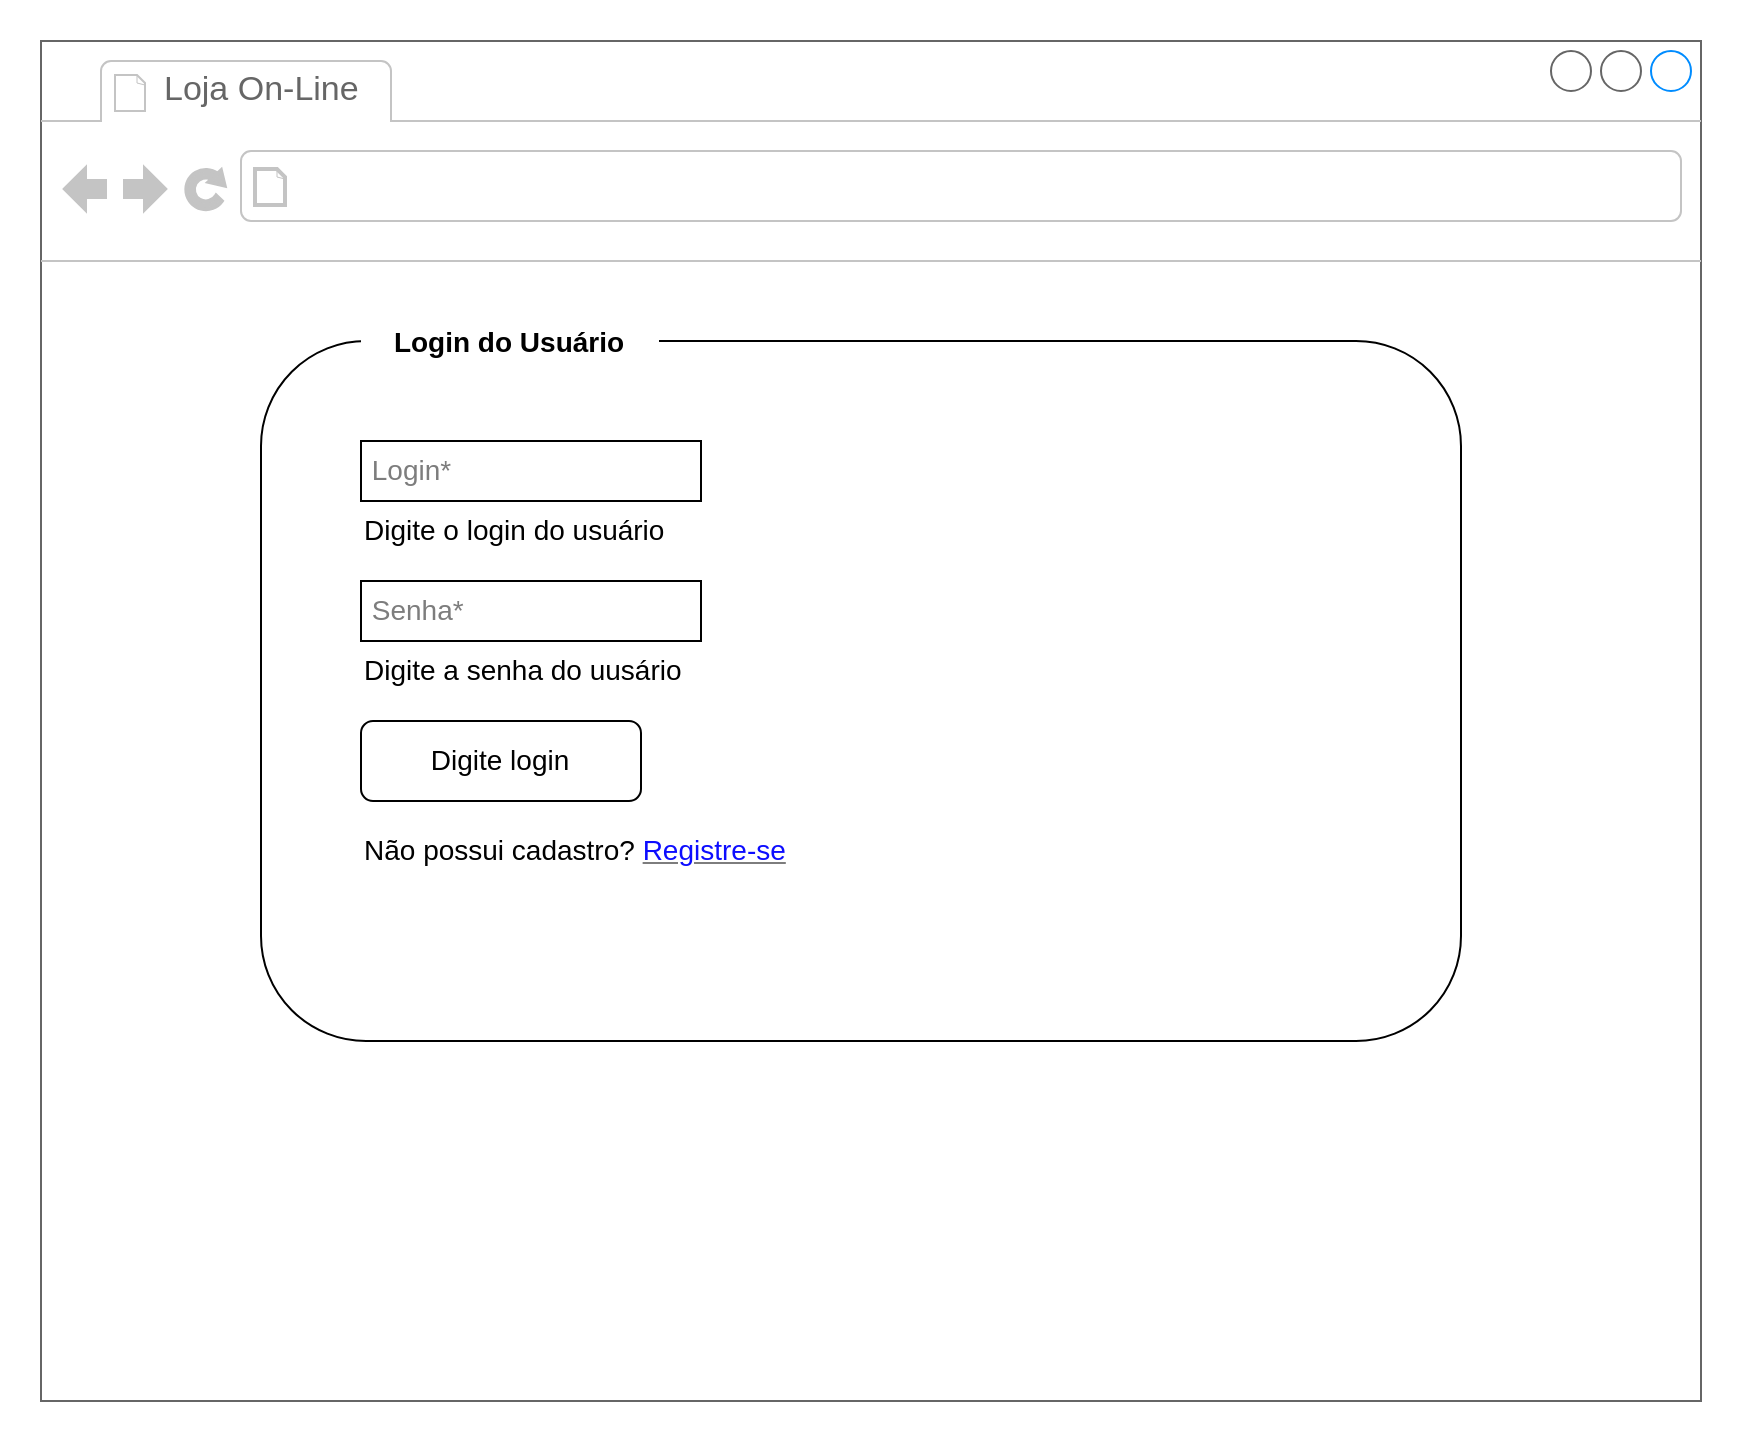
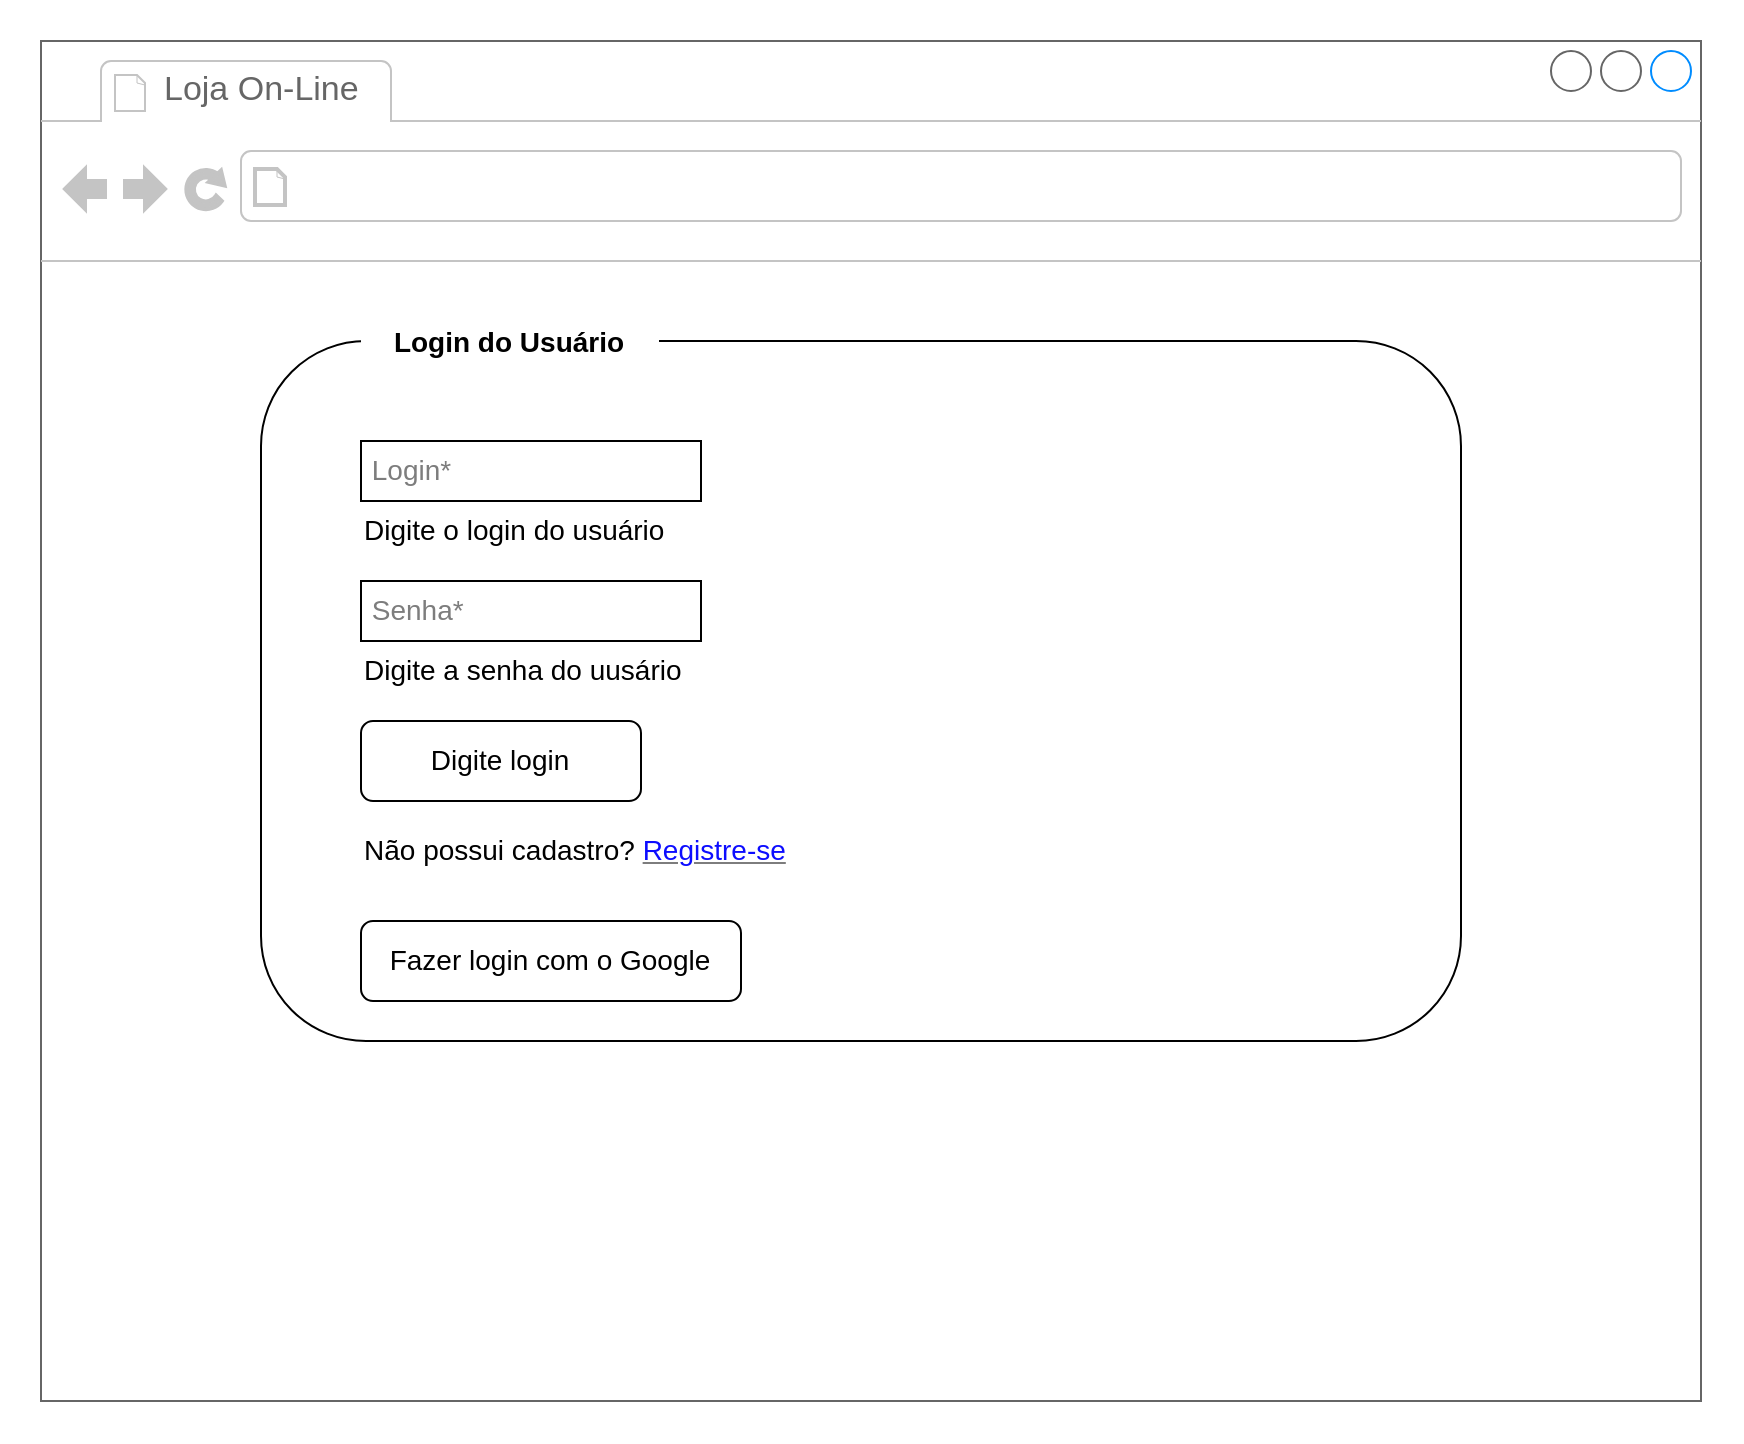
node "Fazer login com o Google": added
